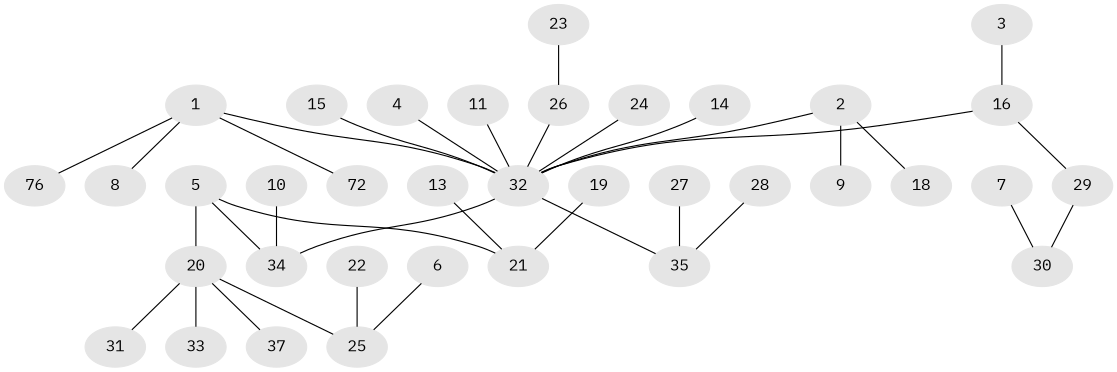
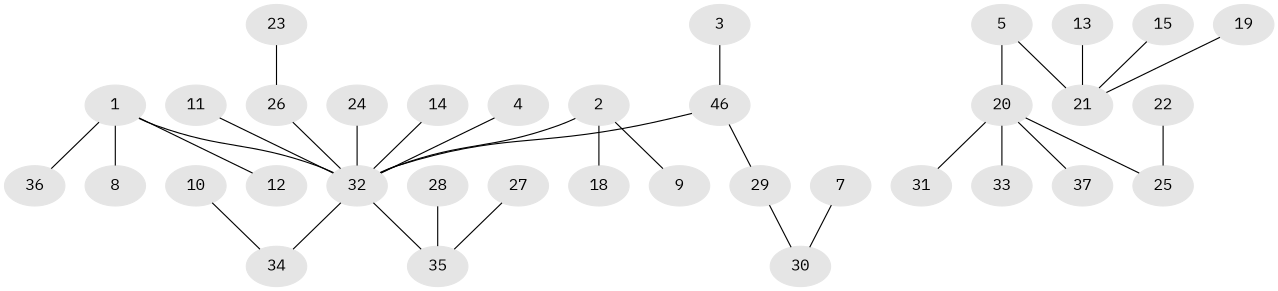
node "16": label "16" -> "46"
edge "15" -- "32": now "15" -- "21"
node "76": label "76" -> "36"
node "72": label "72" -> "12"
edge "5" -- "34": removed
node "6": removed
